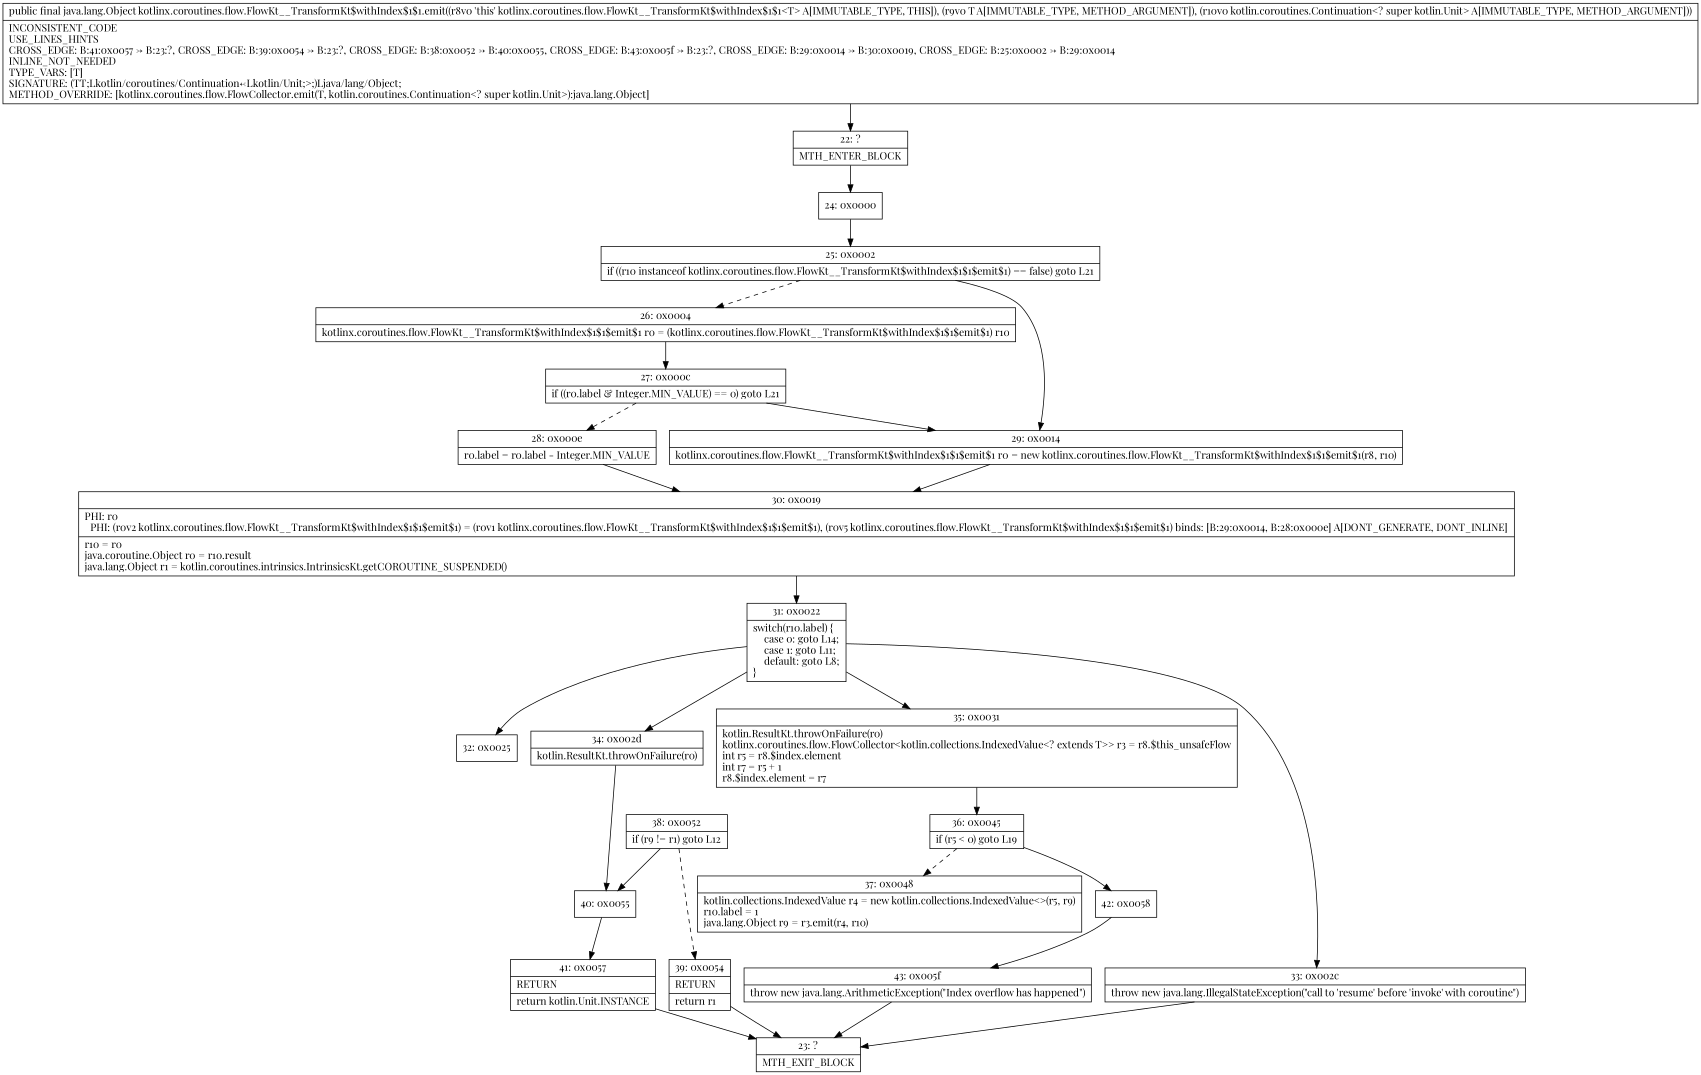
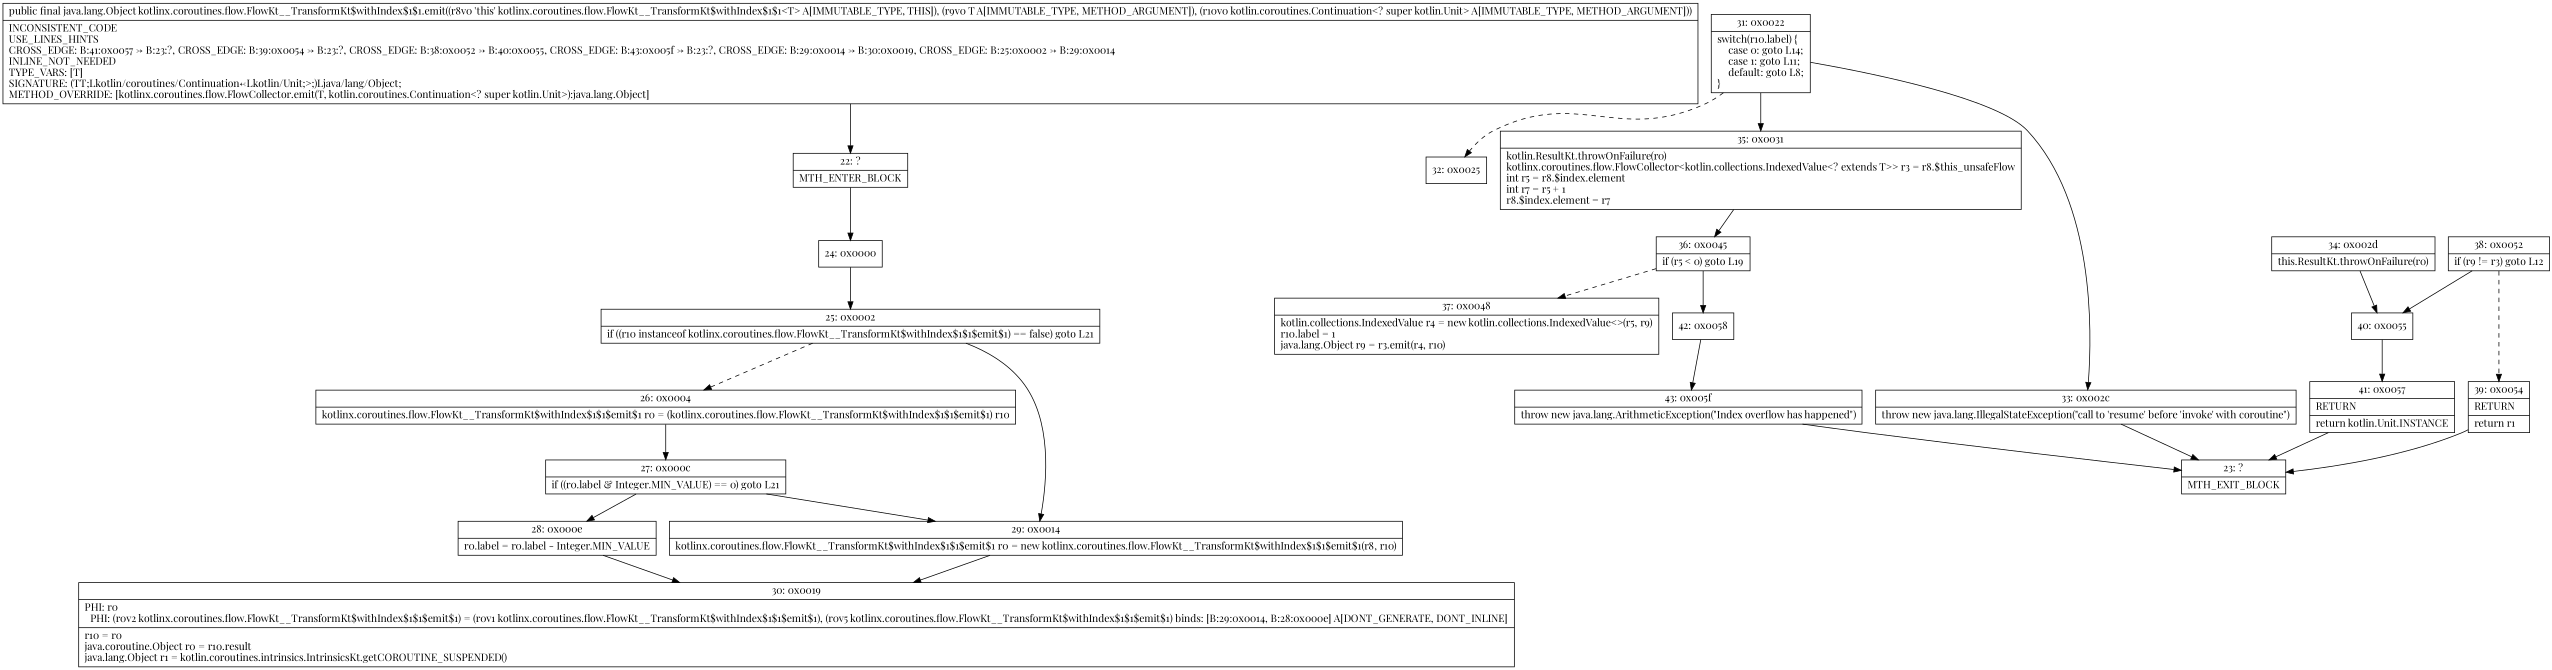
edge "27: 0x000c" -> "28: 0x000e": style dashed -> solid
edge "30: 0x0019" -> "31: 0x0022": removed
edge "31: 0x0022" -> "32: 0x0025": style solid -> dashed
edge "31: 0x0022" -> "34: 0x002d": removed
node "34: 0x002d": text "kotlin.ResultKt.throwOnFailure(r0)" -> "this.ResultKt.throwOnFailure(r0)"
node "38: 0x0052": text "if (r9 != r1) goto L12" -> "if (r9 != r3) goto L12"
